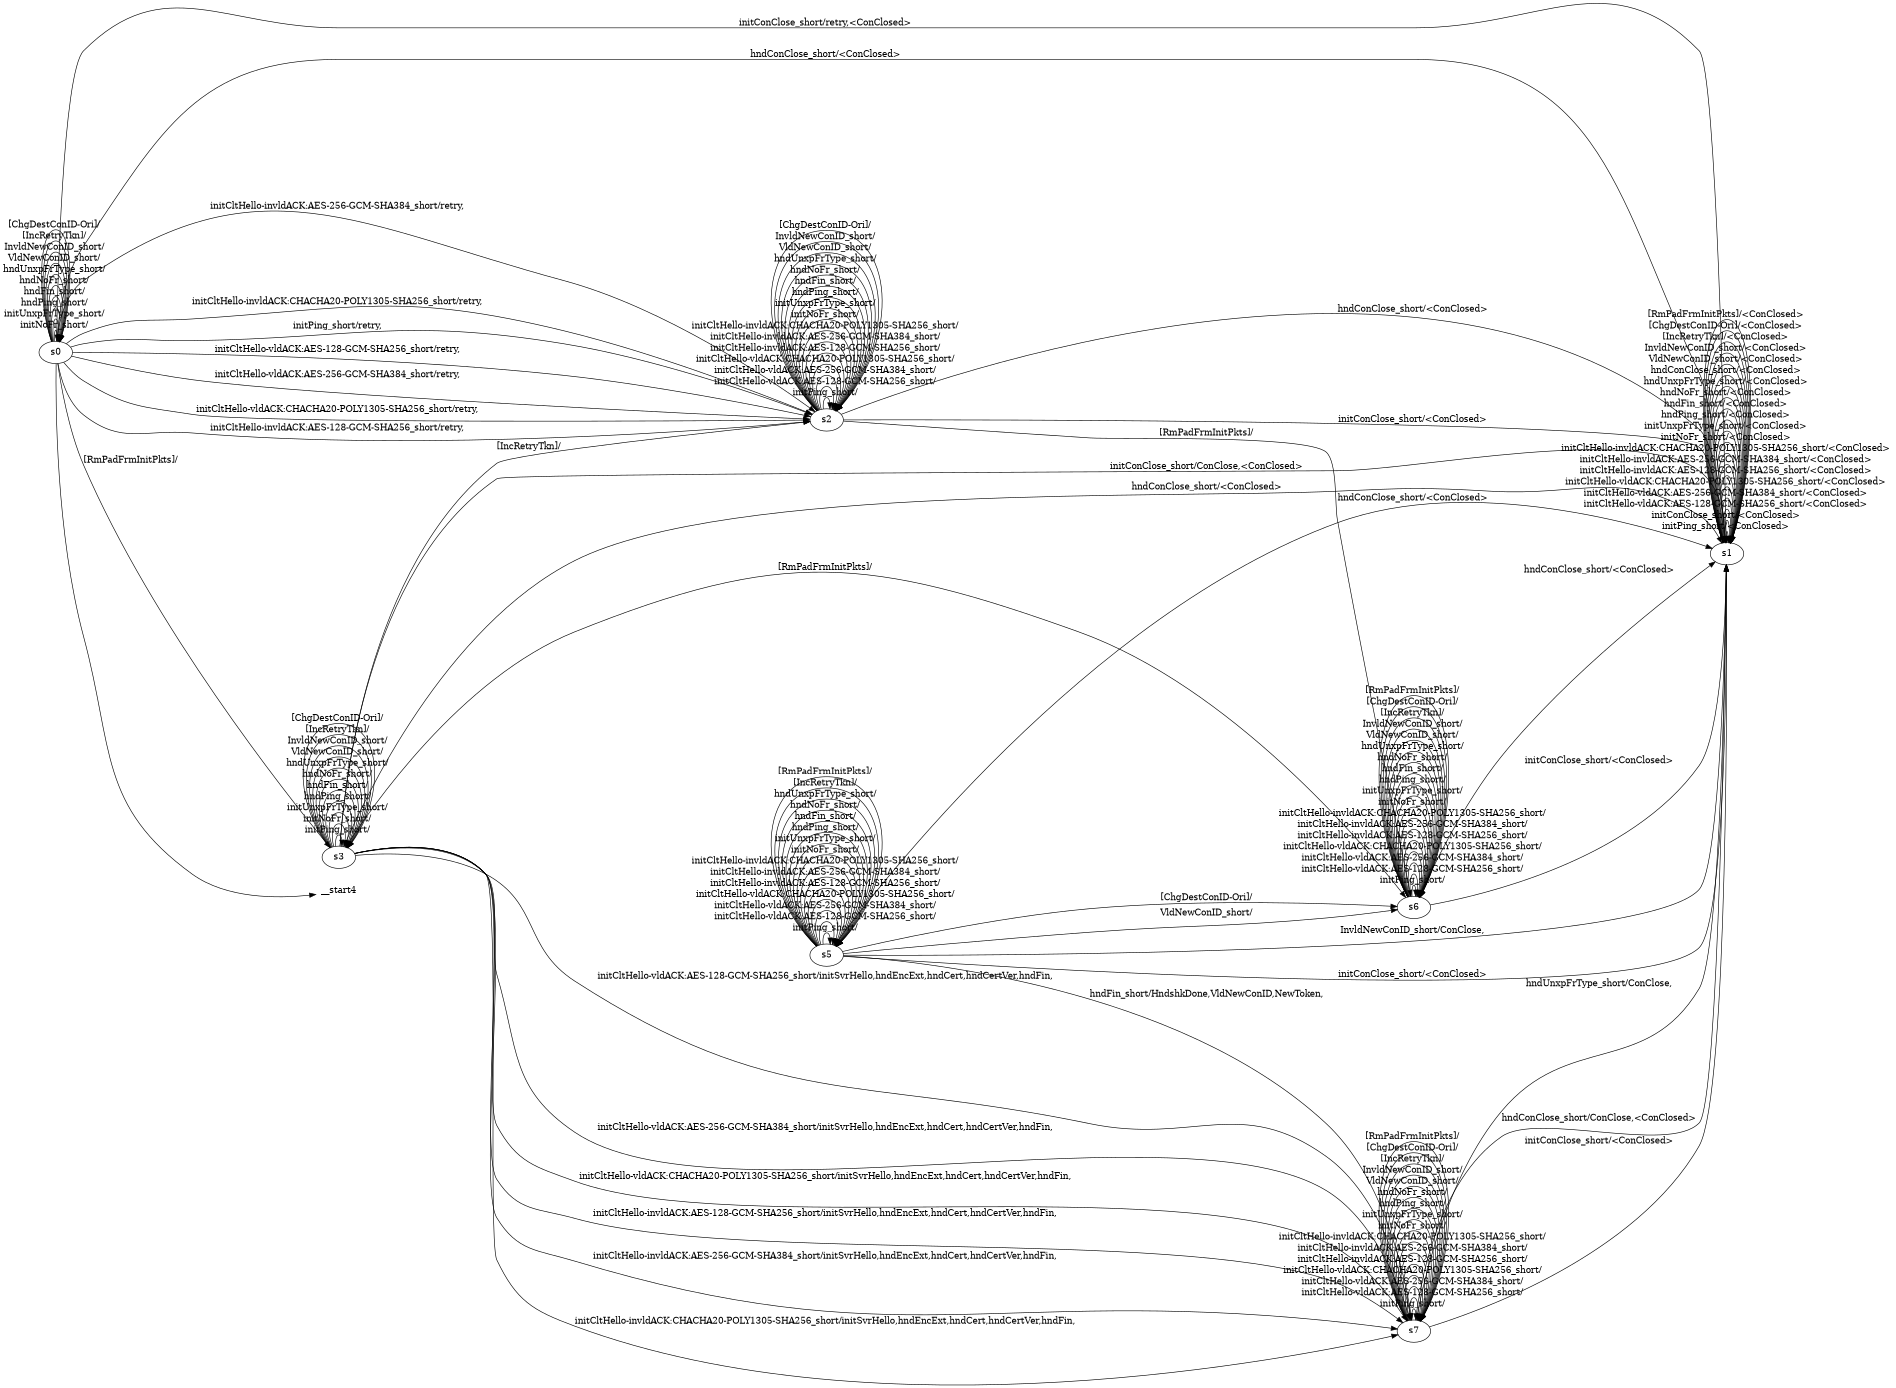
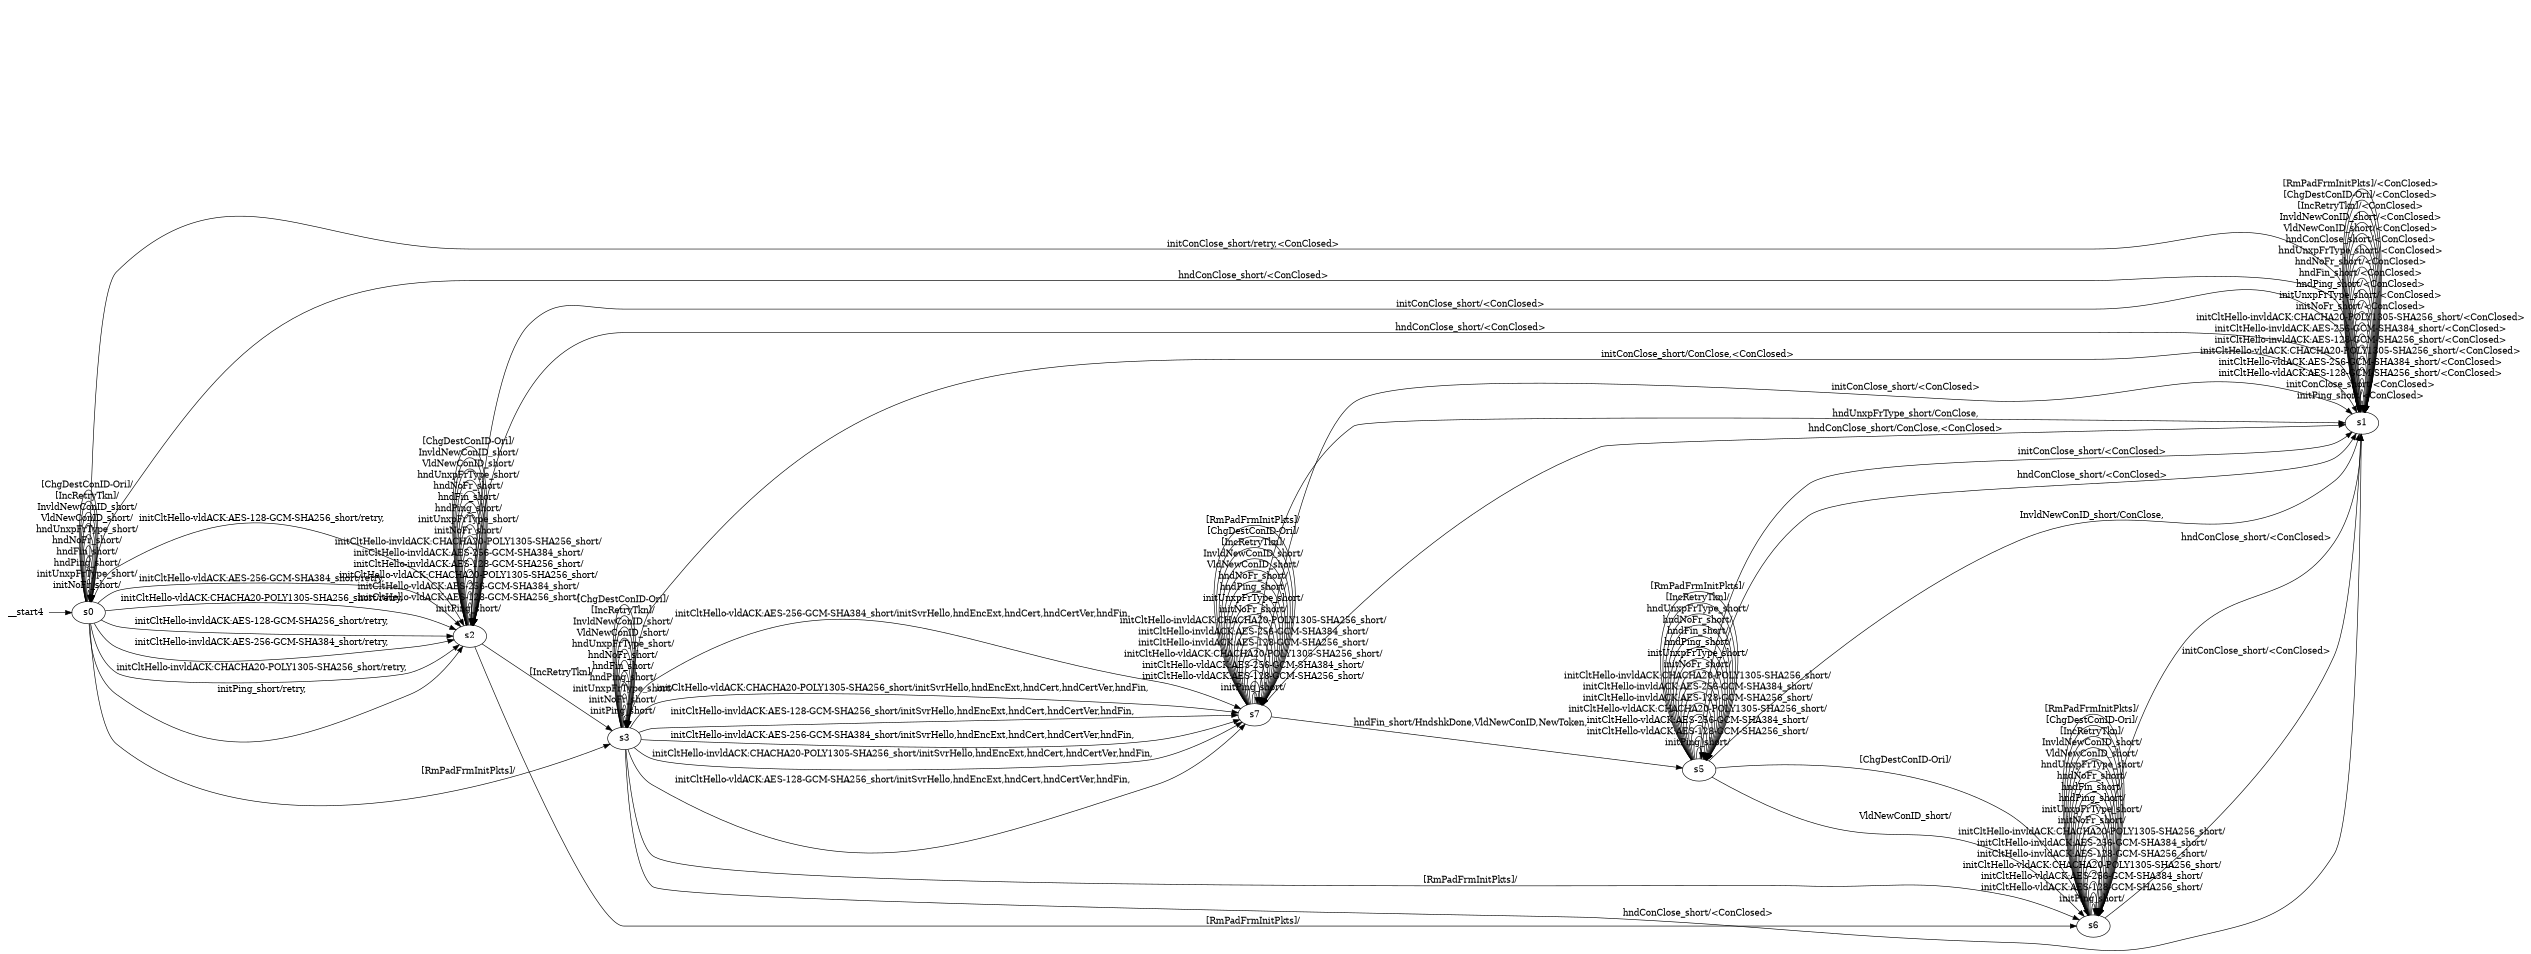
edge "s3" -> "s2": reversed
edge "s0" -> "__start4": reversed
edge "s5" -> "s7": reversed
